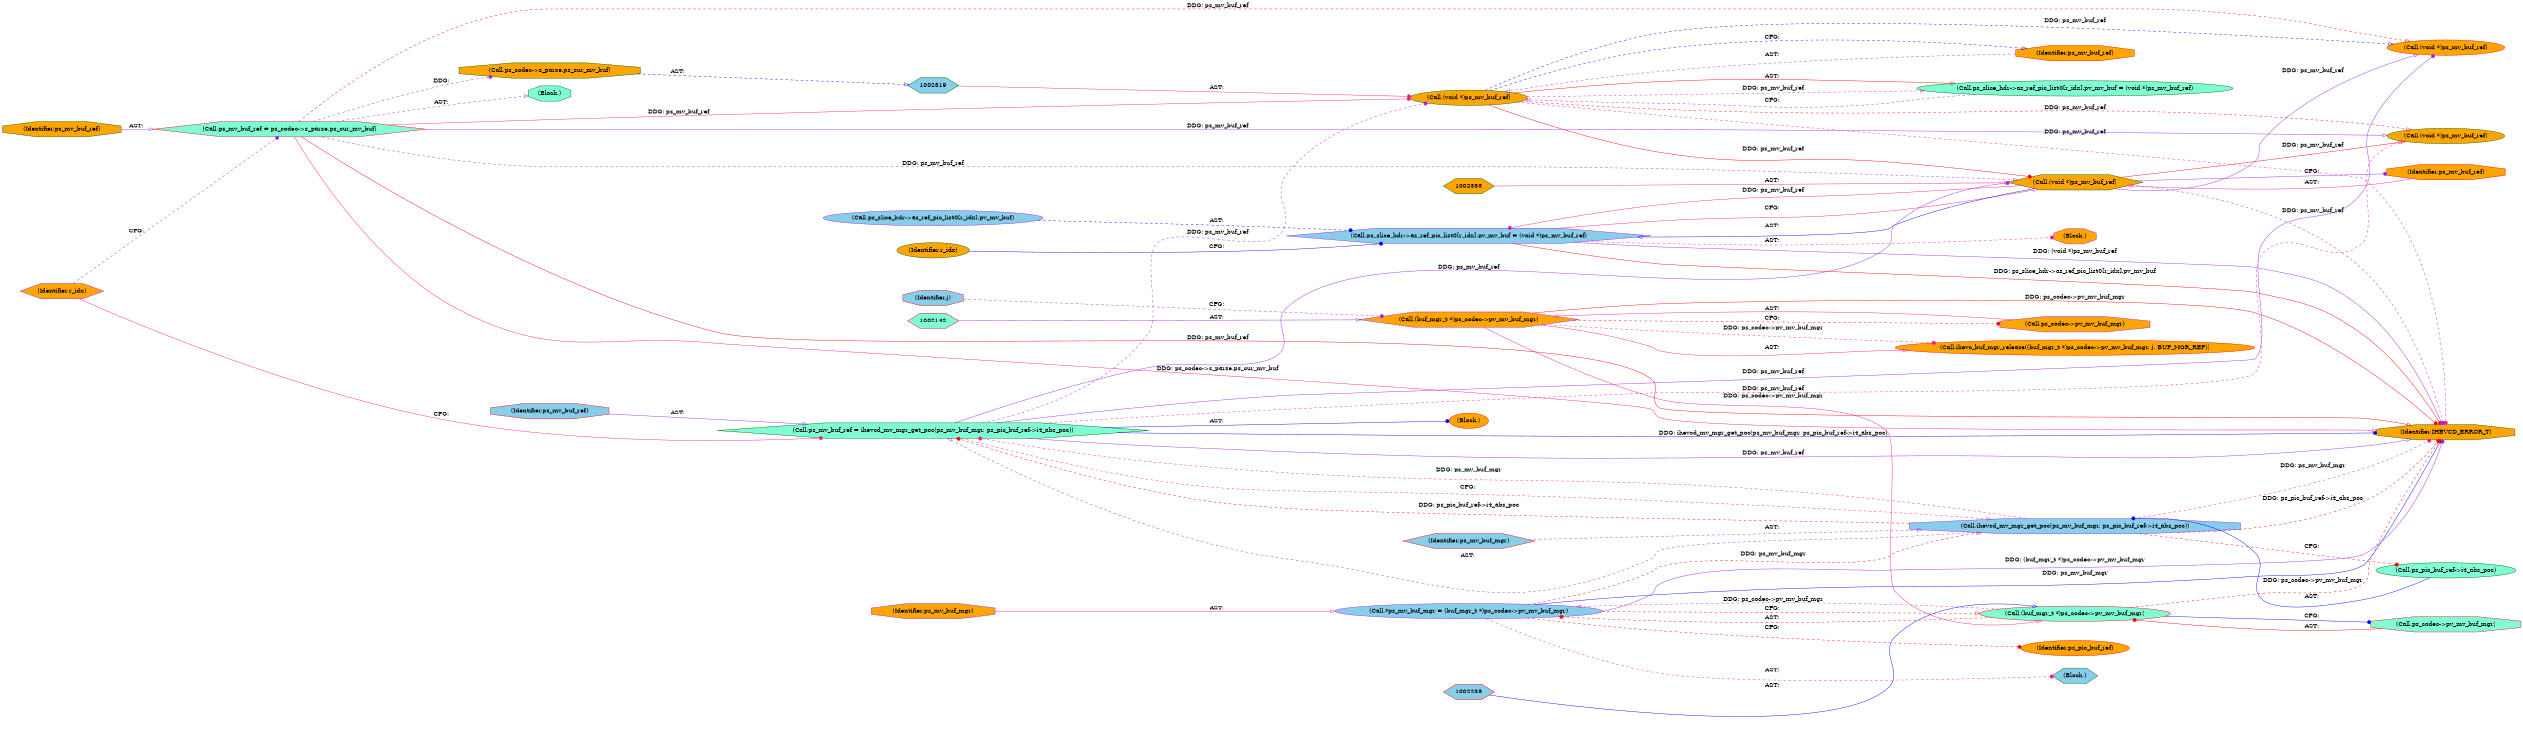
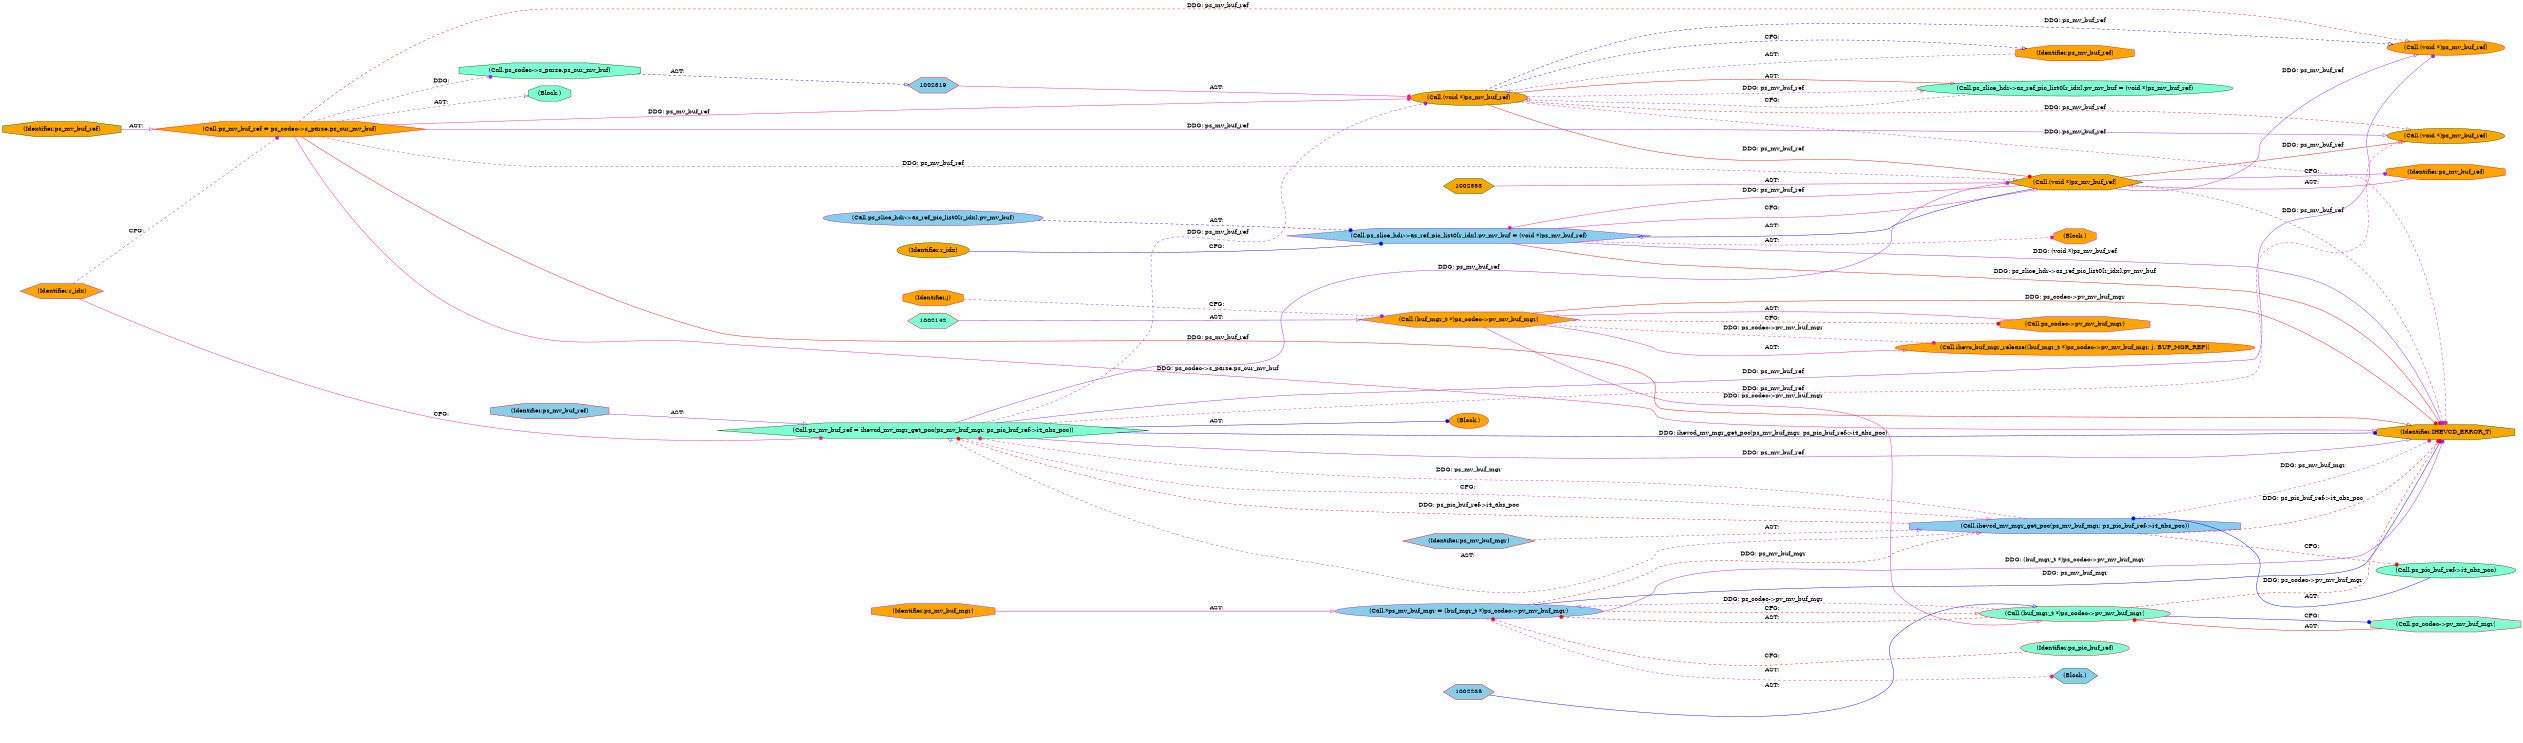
node "(Call,ps_codec->s_parse.ps_cur_mv_buf)": fillcolor orange -> aquamarine
node "1002319": color darkgreen -> red
node "(Call,ps_mv_buf_ref = ps_codec->s_parse.ps_cur_mv_buf)": fillcolor aquamarine -> orange
node "(Identifier,j)": fillcolor skyblue -> orange
edge "(Call,*ps_mv_buf_mgr = (buf_mgr_t *)ps_codec->pv_mv_buf_mgr)" -> "(Identifier,ps_pic_buf_ref)": reversed
node "(Identifier,ps_pic_buf_ref)": fillcolor orange -> aquamarine
